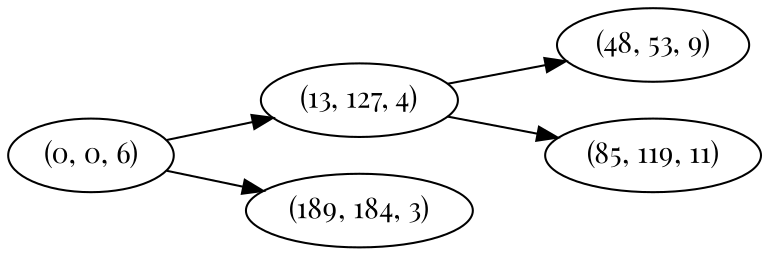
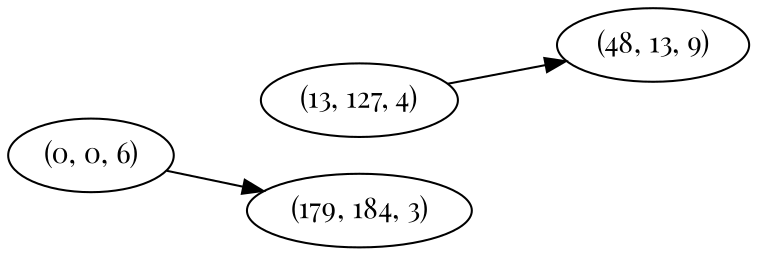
node "(48, 53, 9)": label "(48, 53, 9)" -> "(48, 13, 9)"
edge "(0, 0, 6)" -> "(13, 127, 4)": removed
node "(85, 119, 11)": removed
node "(189, 184, 3)": label "(189, 184, 3)" -> "(179, 184, 3)"
